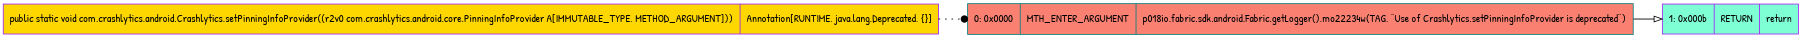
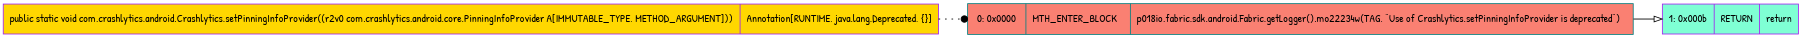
node "0: 0x0000": text "MTH_ENTER_ARGUMENT" -> "MTH_ENTER_BLOCK"
